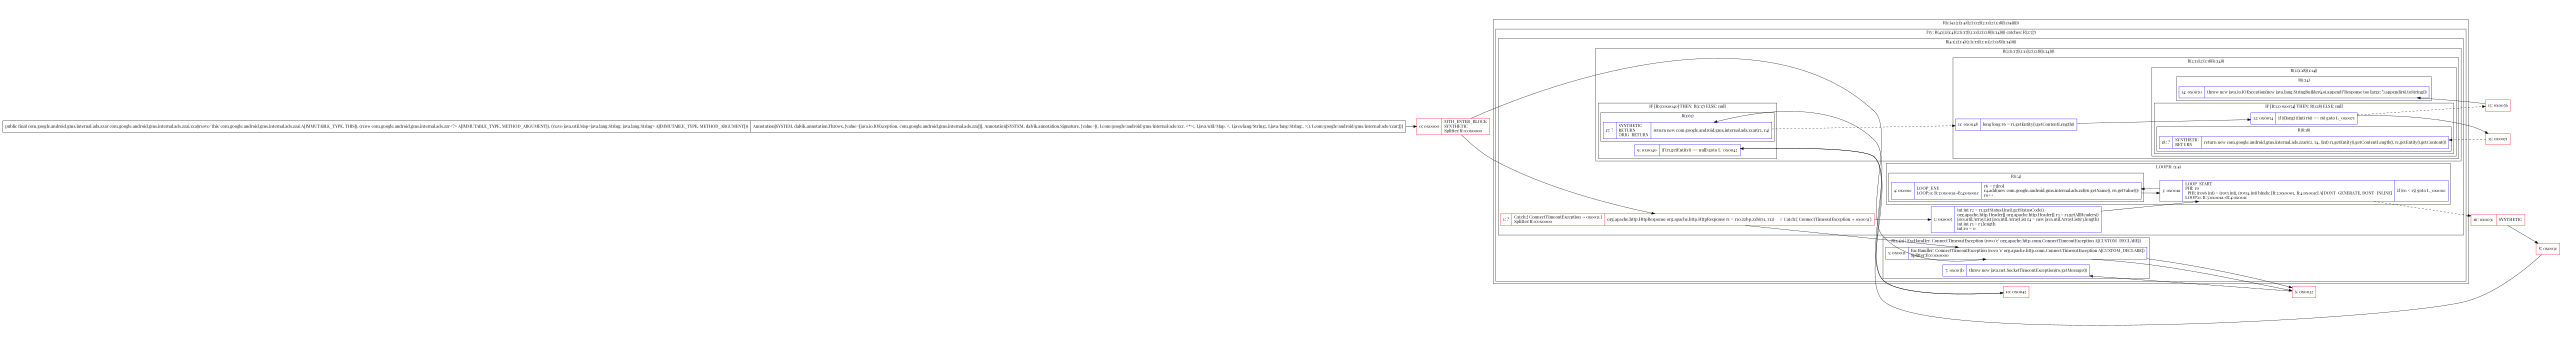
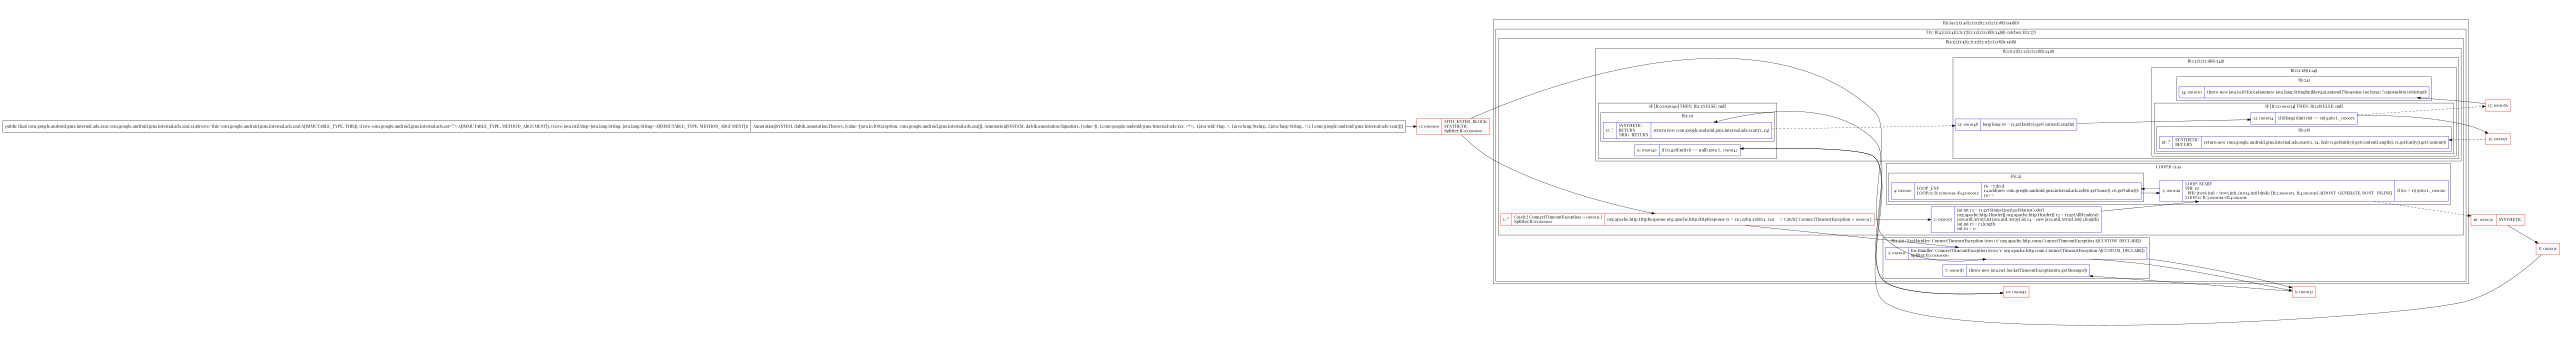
cluster "R(1:67)": label "R(1:67)" -> "R(1:17)"
cluster "R(8:18)": label "R(8:18)" -> "R(1:18)"
